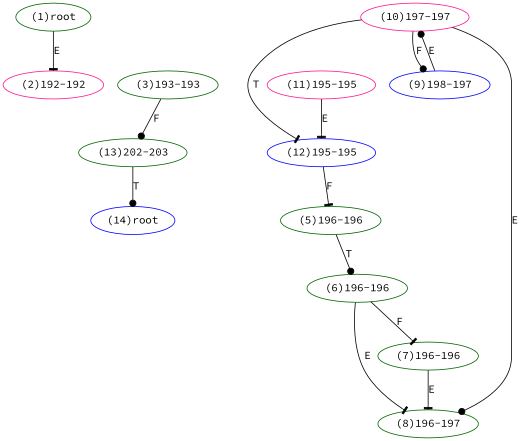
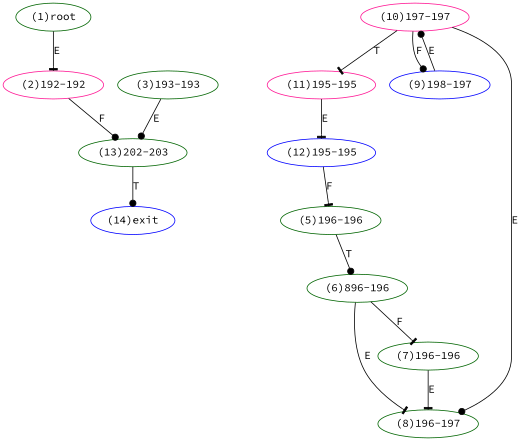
edge "(10)197-197" -> "(12)195-195": now "(10)197-197" -> "(11)195-195"
edge "(2)192-192" -> "(13)202-203": added, label "F"
edge "(3)193-193" -> "(13)202-203": label "F" -> "E"
node "(14)root": label "(14)root" -> "(14)exit"
node "(6)196-196": label "(6)196-196" -> "(6)896-196"
